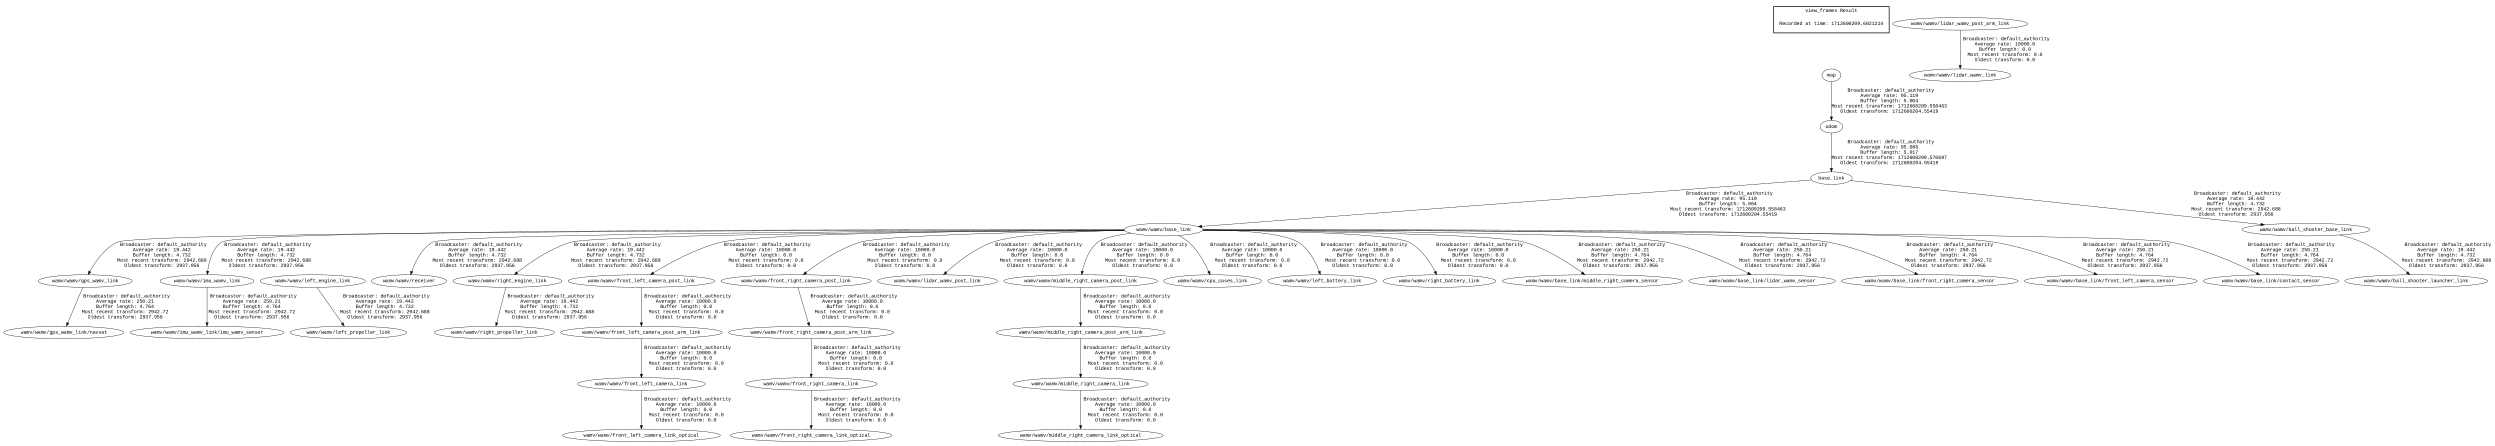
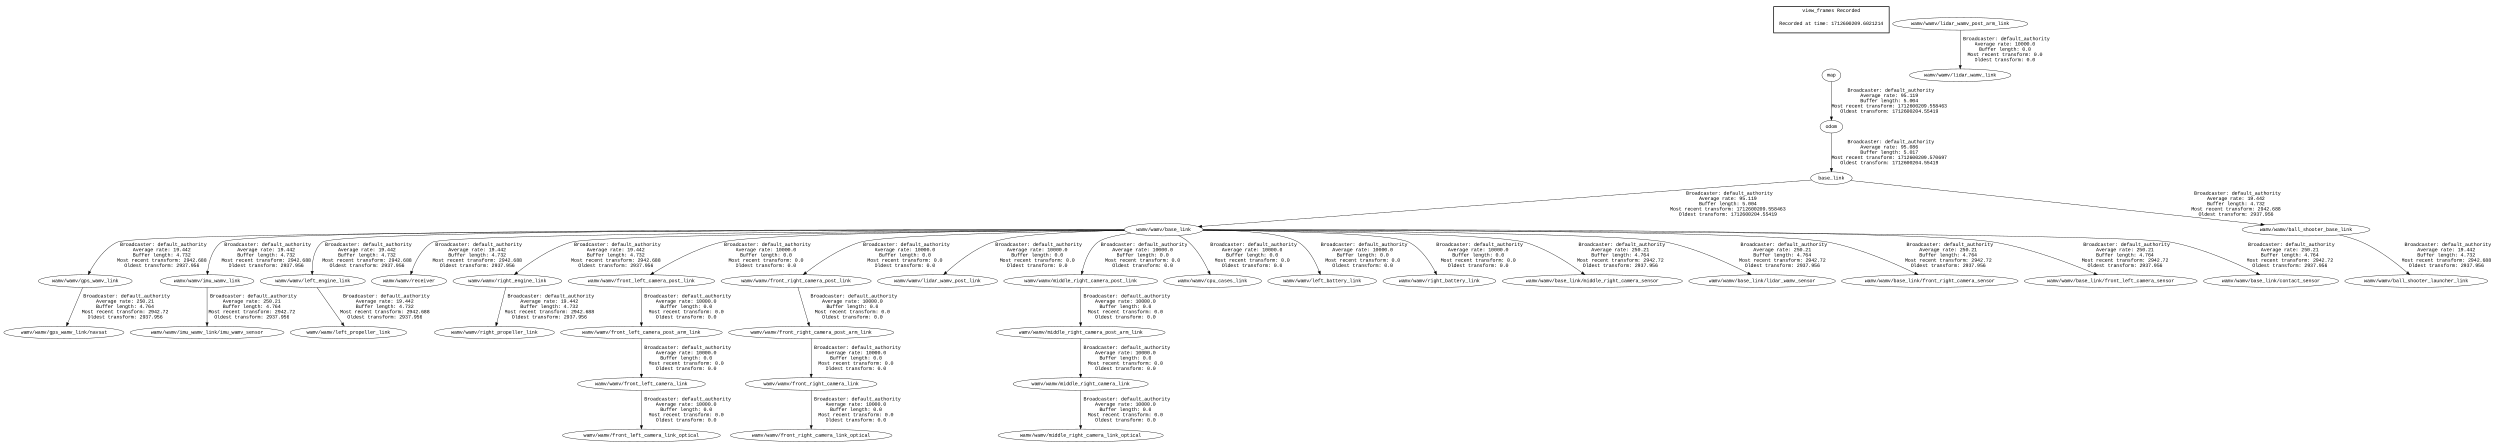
cluster "view_frames Result": label "view_frames Result" -> "view_frames Recorded"
edge "wamv/wamv/base_link" -> "wamv/wamv/left_engine_link": added, label "Broadcaster: default_authority Average rate: 19.442 Buffer length: 4.732 Most recent transform: 2942.688 Oldest transform: 2937.956"
